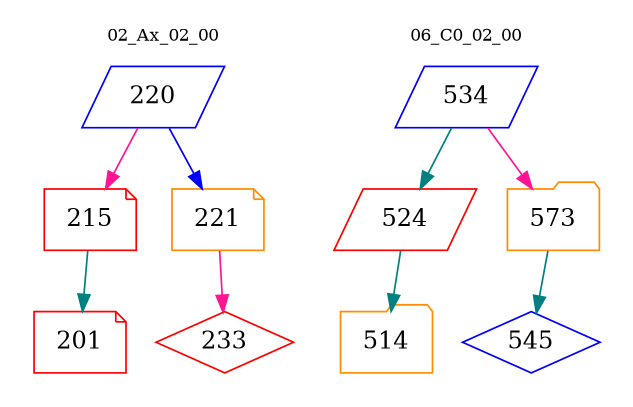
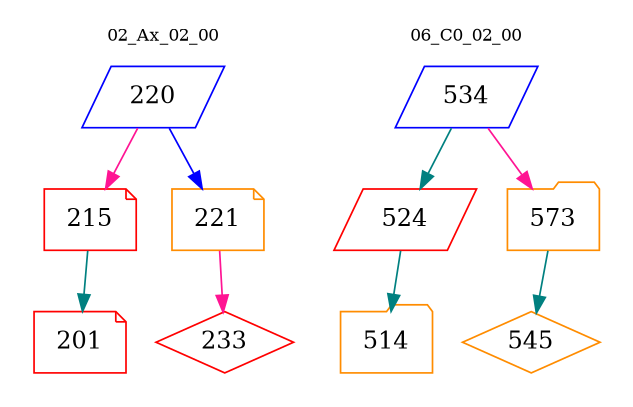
node "545": color blue -> darkorange
